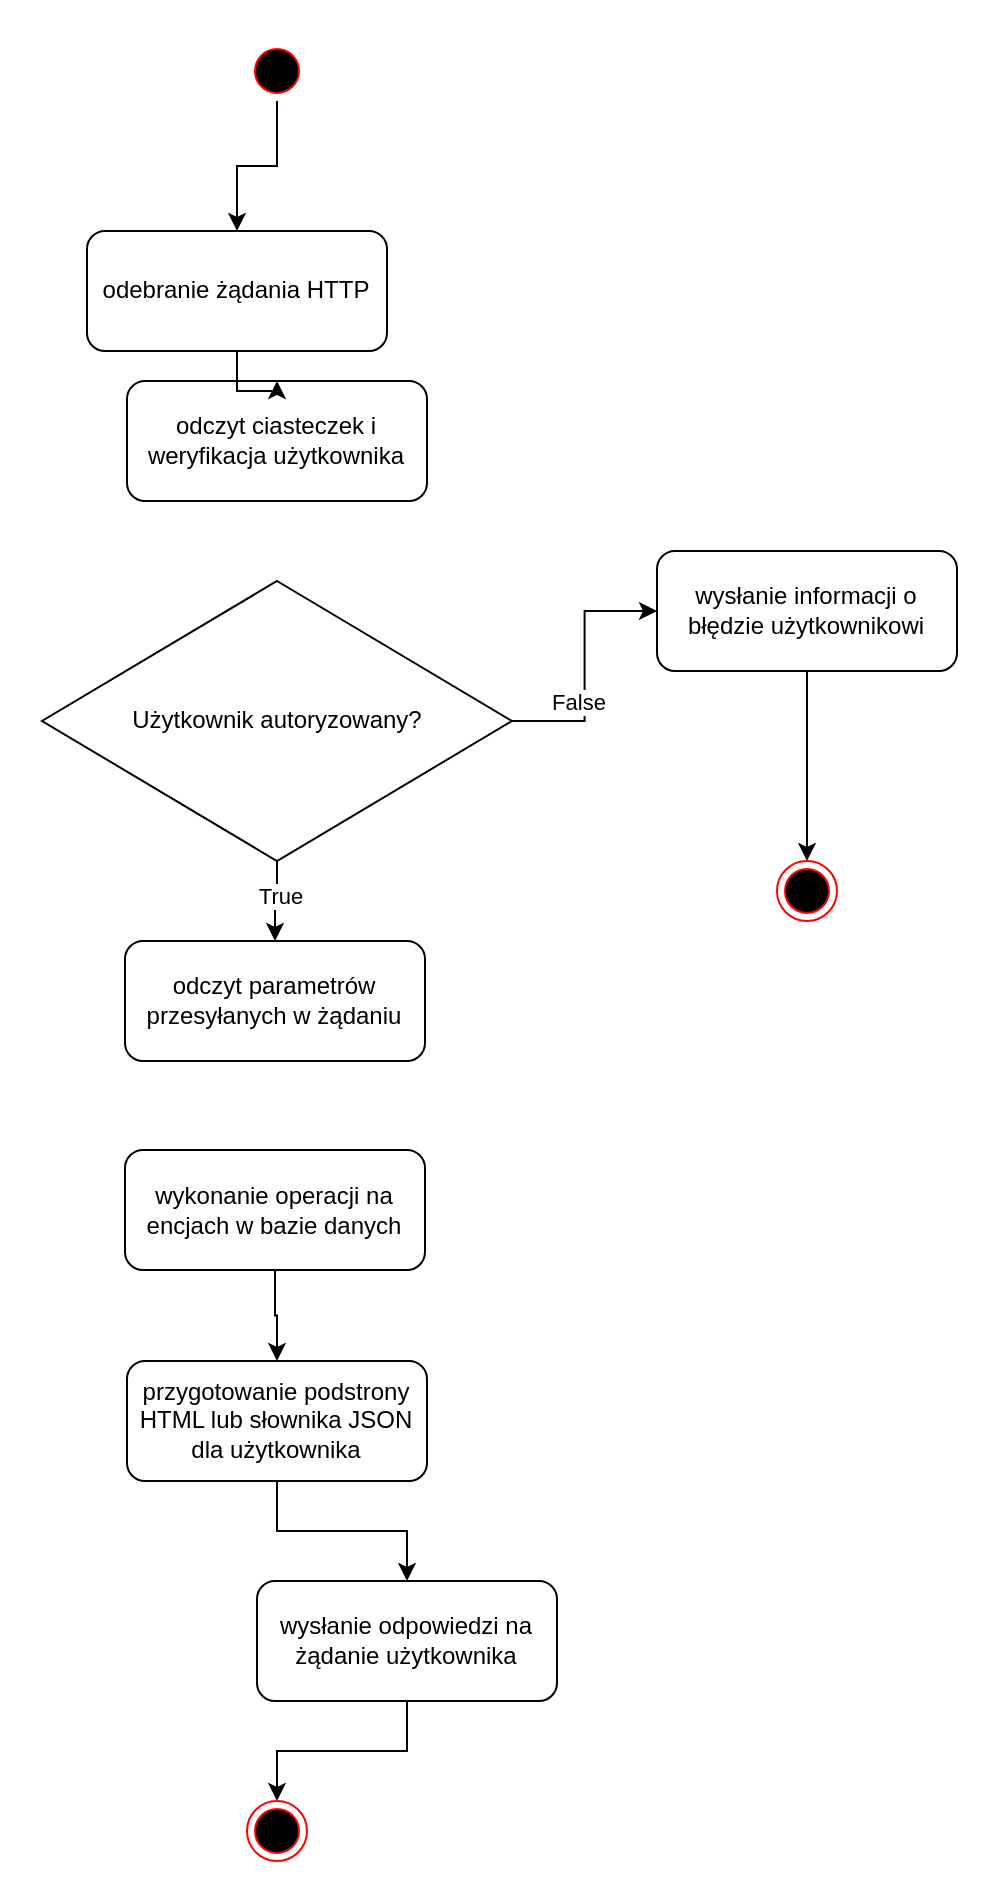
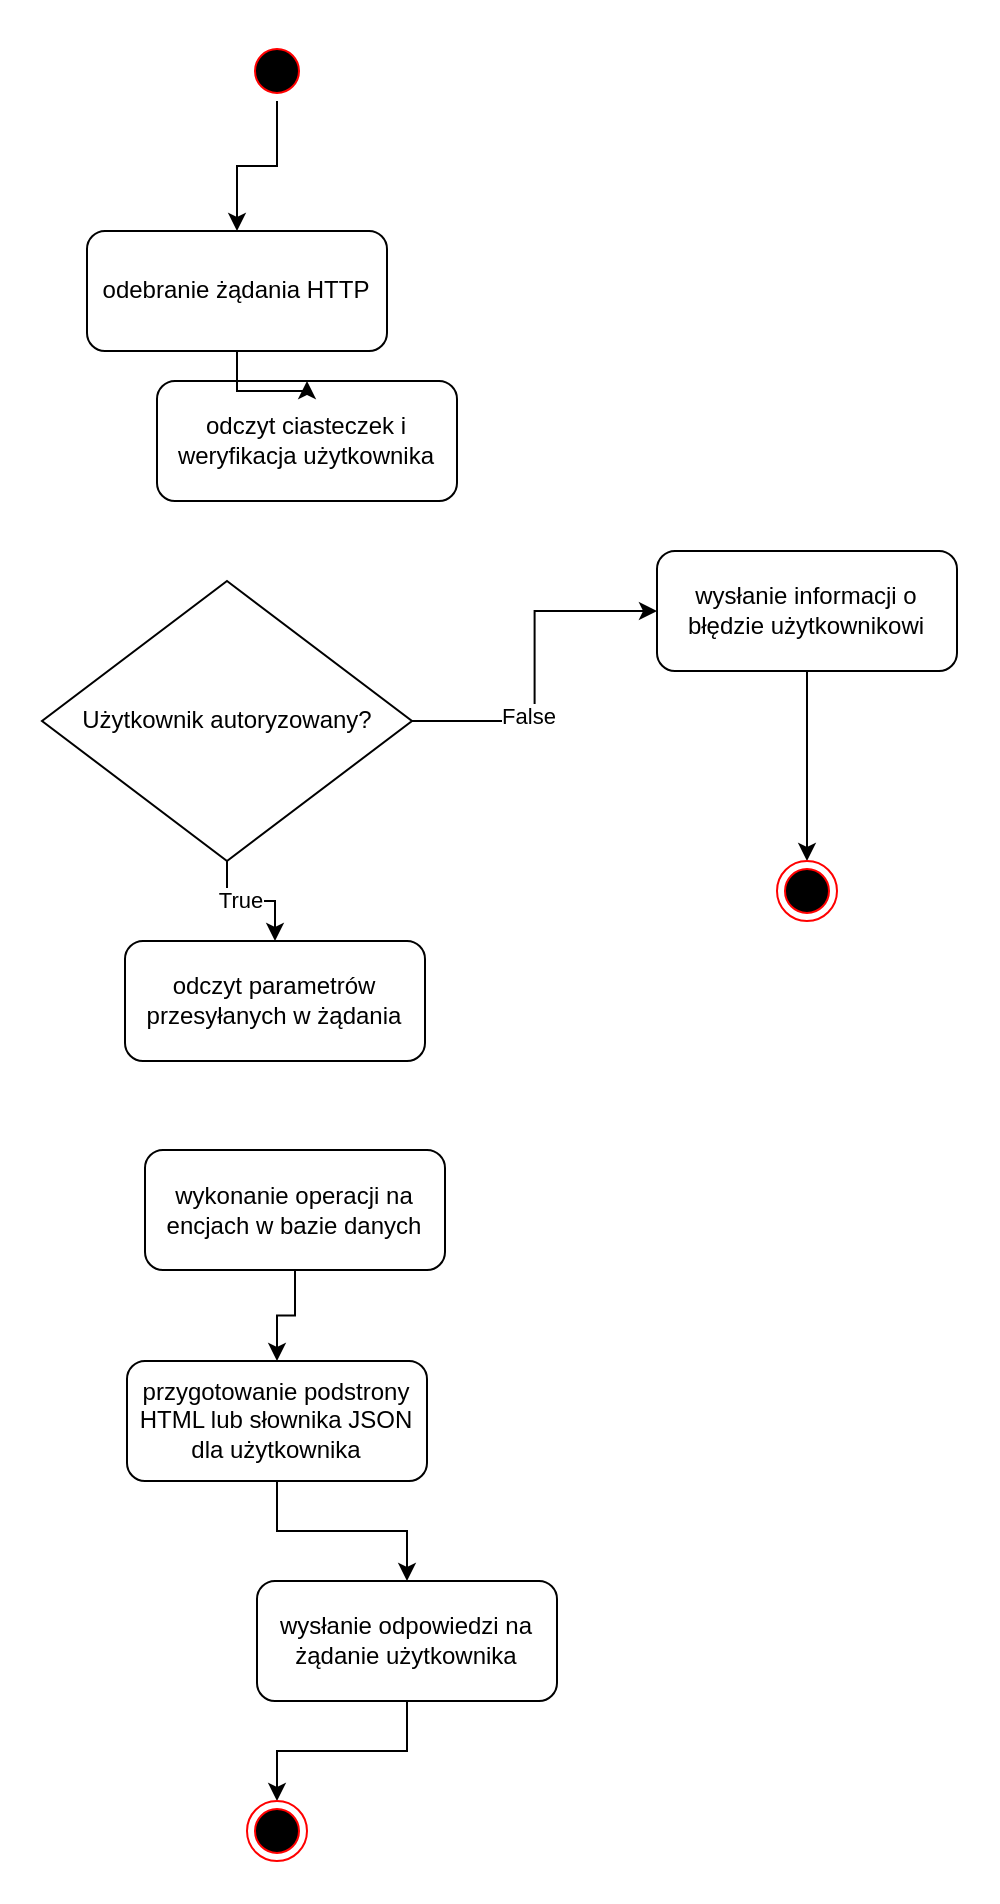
node "odczyt ciasteczek i weryfikacja użytkownika": moved (277, 441) -> (307, 441)
node "Użytkownik autoryzowany?": size 470x280 -> 370x280
node "odczyt parametrów przesyłanych w żądaniu": label "odczyt parametrów przesyłanych w żądaniu" -> "odczyt parametrów przesyłanych w żądania"
node "wykonanie operacji na encjach w bazie danych": moved (275, 1210) -> (295, 1210)
